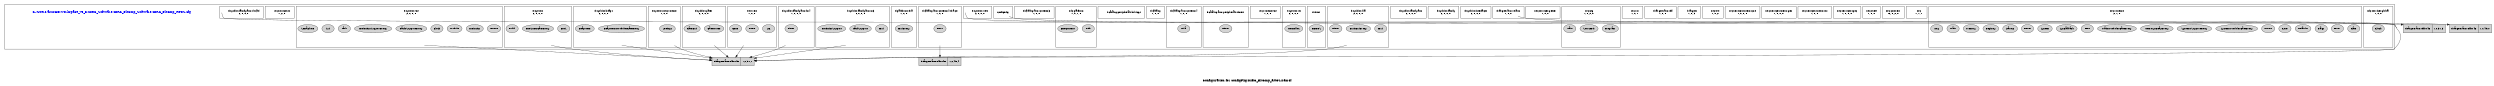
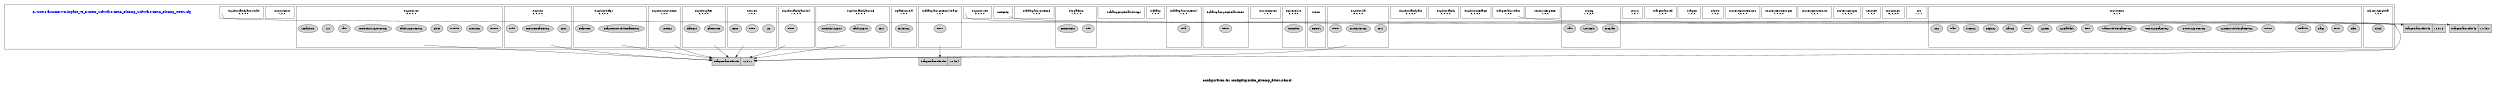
node "ti.sysbios.rts 2, 0, 0, 0": label "ti.sysbios.rts 2, 0, 0, 0" -> "ti.corevers.rts 2, 0, 0, 0"
node "System_SupportProxy": label "System_SupportProxy" -> "Boot_SupportProxy"
node "Core": removed
